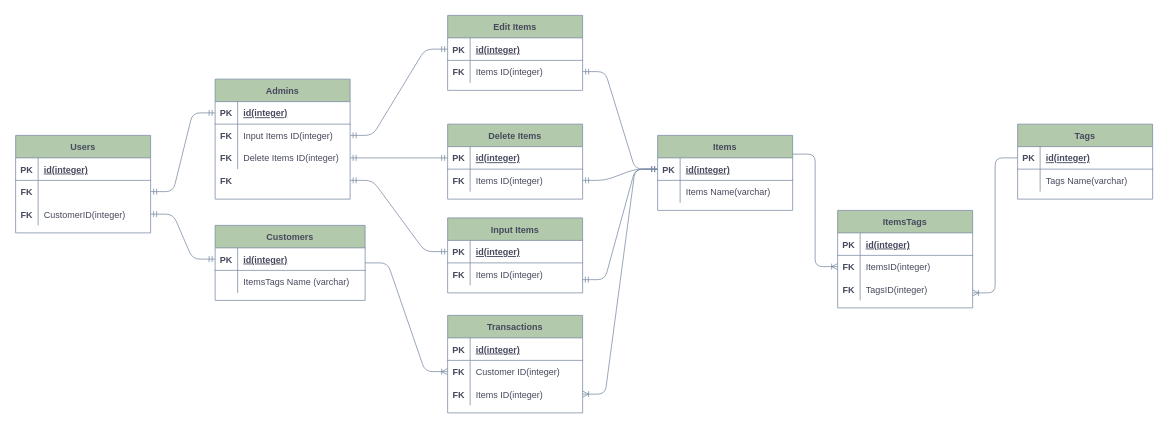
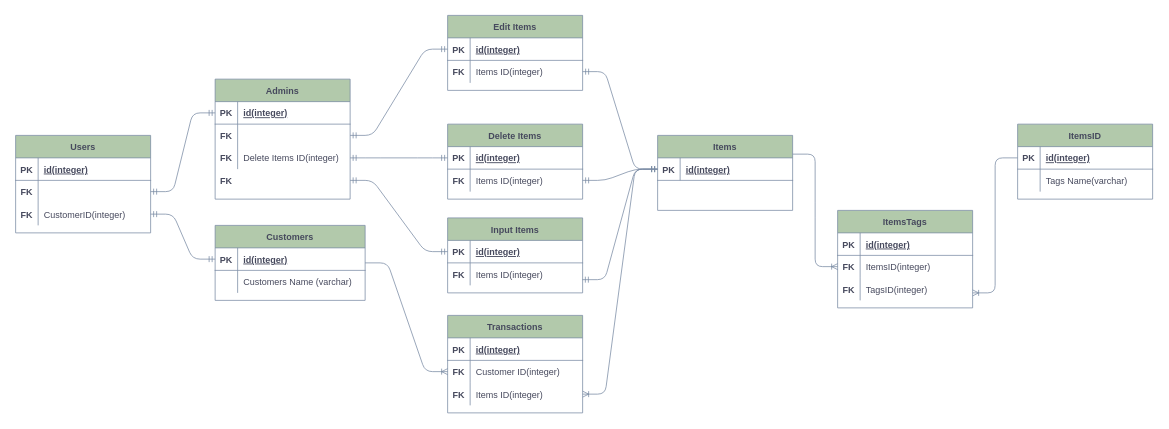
node "Input Items ID(integer)": removed
node "Tags": label "Tags" -> "ItemsID"
node "Items Name(varchar)": removed
node "ItemsTags Name (varchar)": label "ItemsTags Name (varchar)" -> "Customers Name (varchar)"
